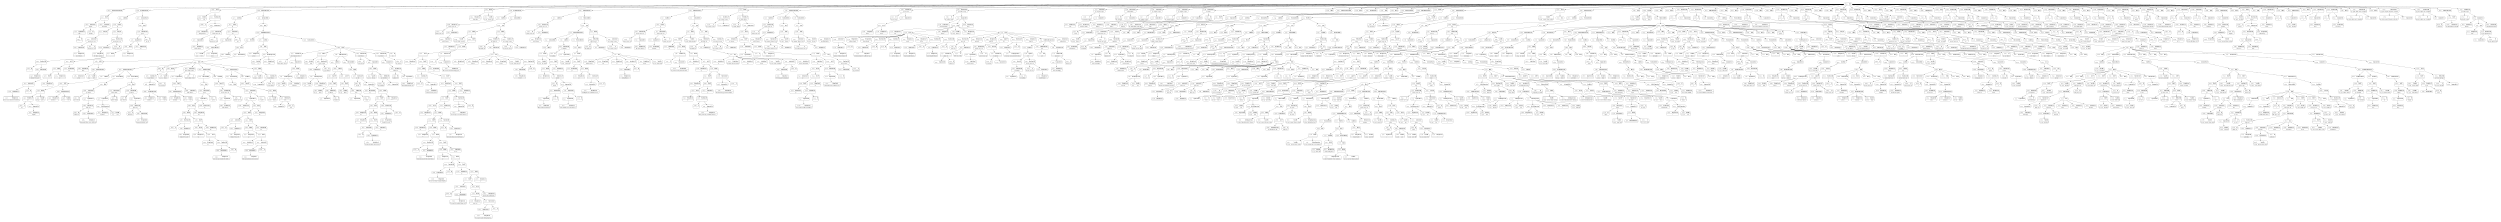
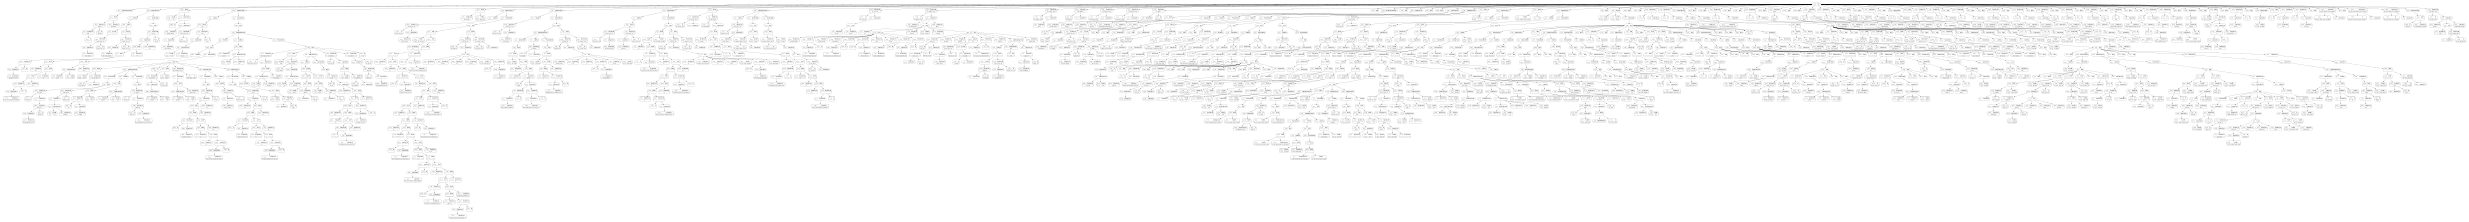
node "275519": removed
